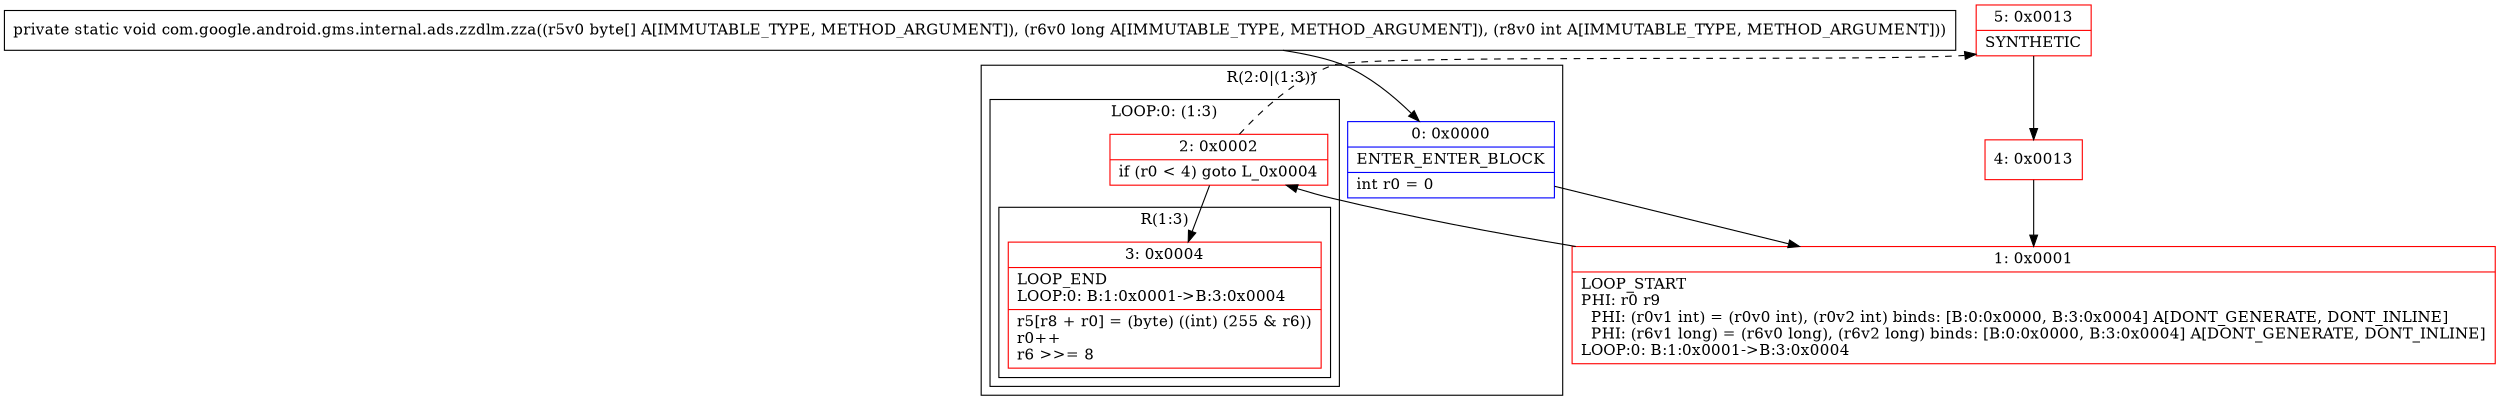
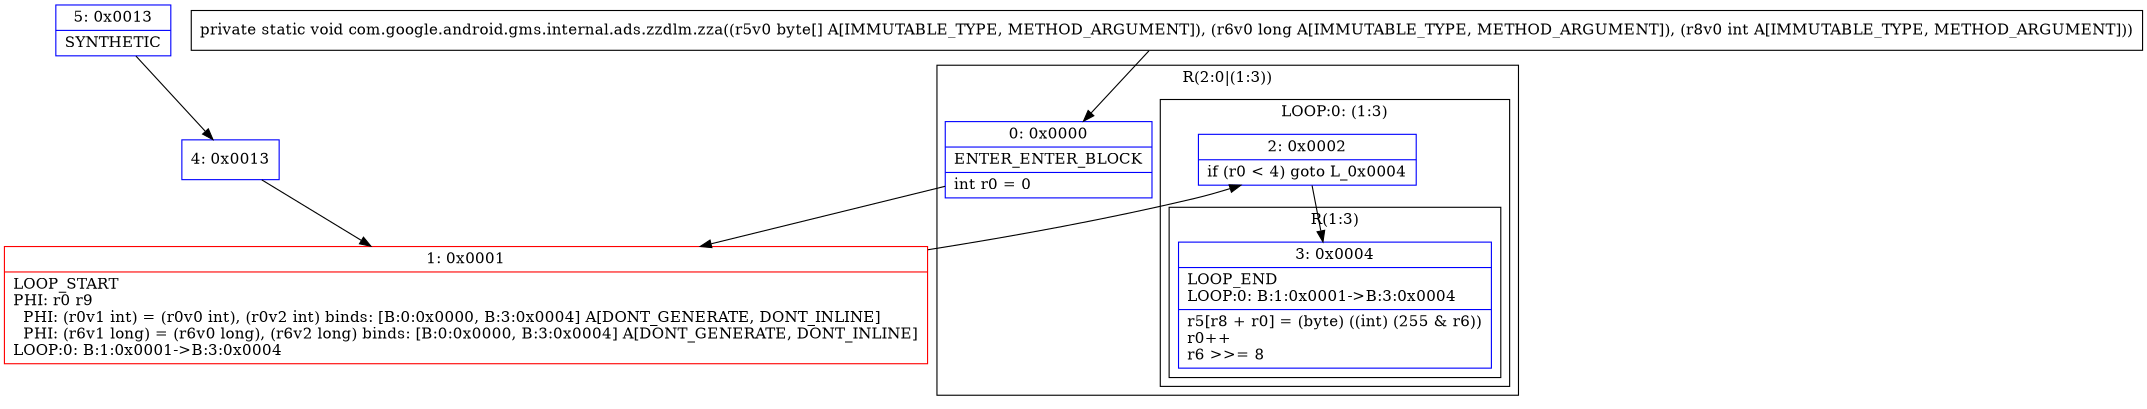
node "5: 0x0013": color red -> blue
edge "2: 0x0002" -> "5: 0x0013": removed
node "2: 0x0002": color red -> blue
node "4: 0x0013": color red -> blue
node "3: 0x0004": color red -> blue
